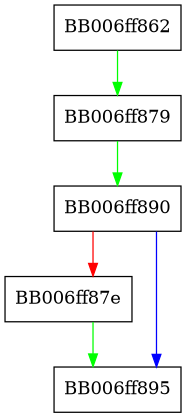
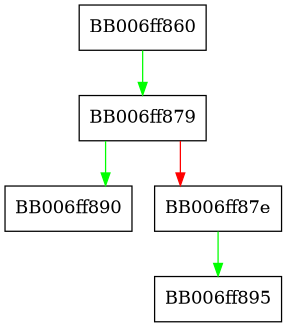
node "BB006ff862": label "BB006ff862" -> "BB006ff860"
edge "BB006ff890" -> "BB006ff87e": now "BB006ff879" -> "BB006ff87e"
edge "BB006ff890" -> "BB006ff895": removed
